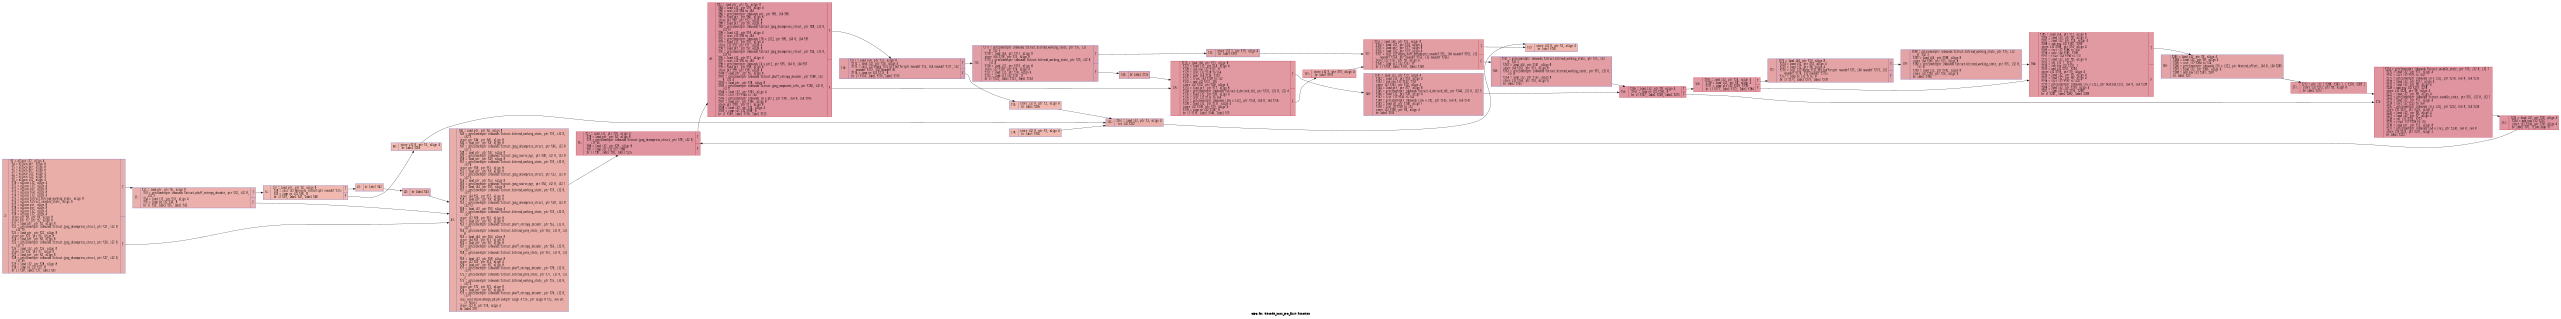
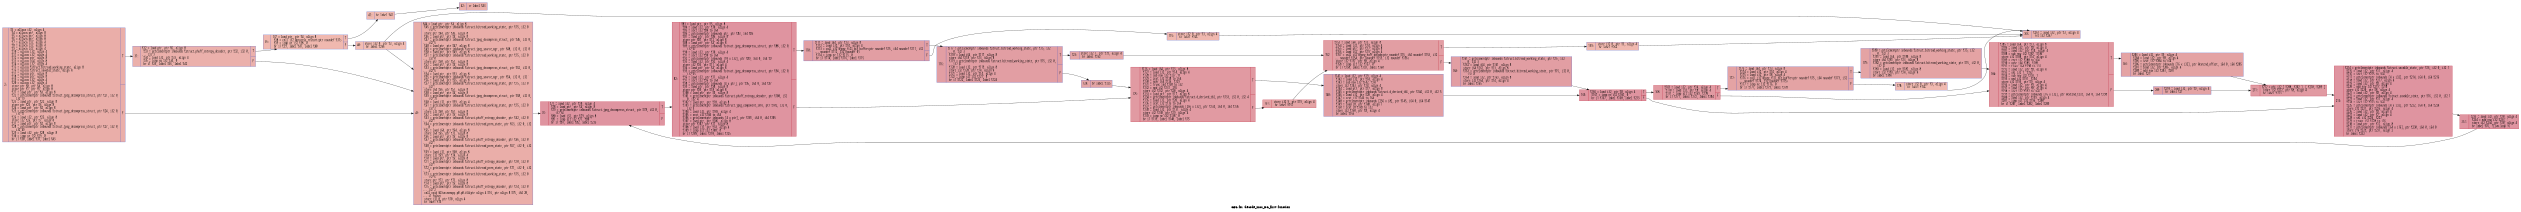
edge "172:" -> "178:": added
node "209:": added
edge "266:" -> "159:": reversed
edge "42:" -> "43:": now "40:" -> "43:"
